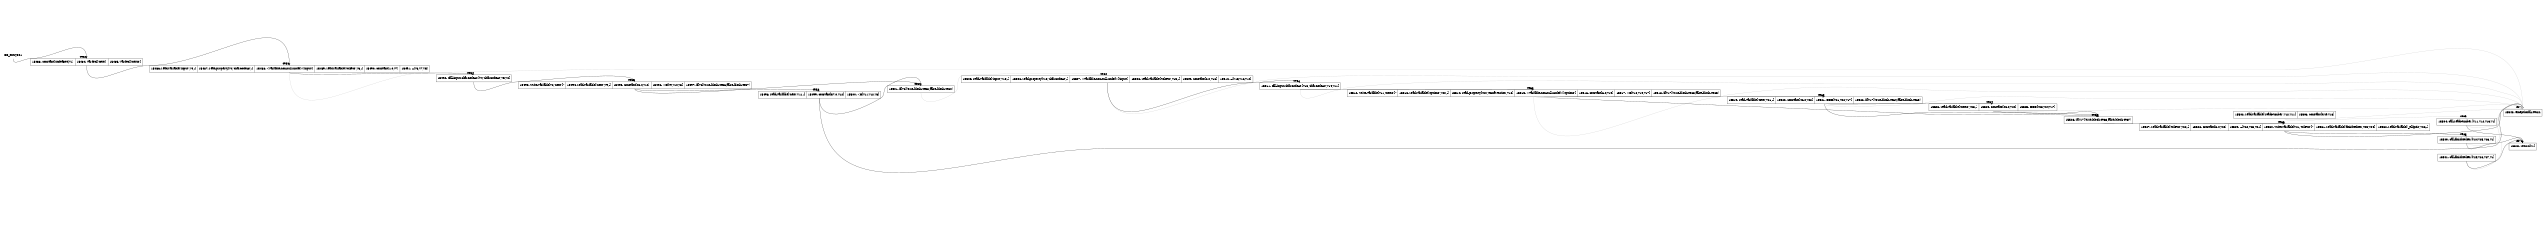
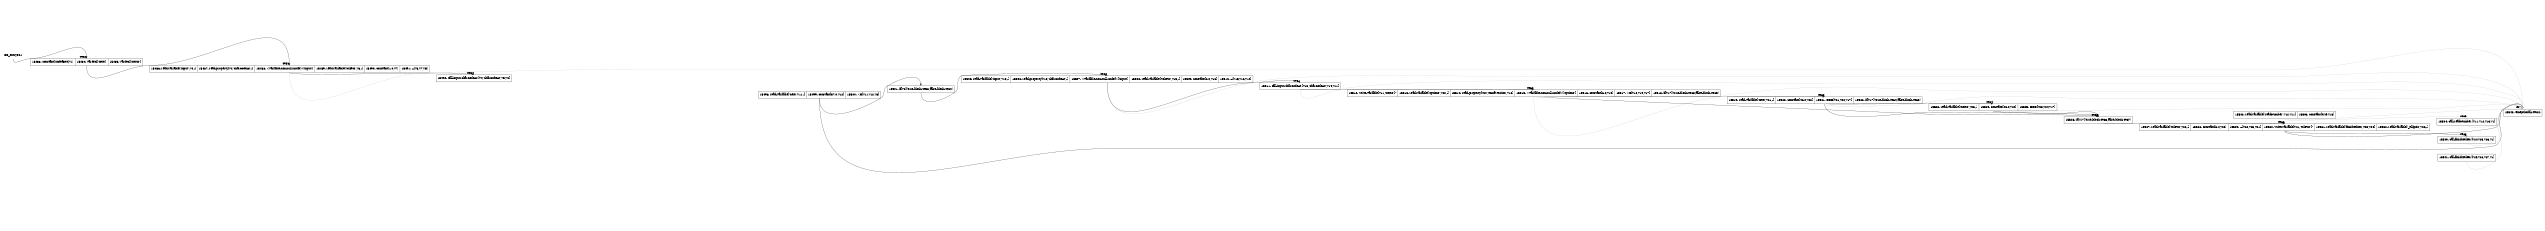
edge "15501: if[v8](true-block:4958,false-block:4960)" -> "15505: read-variable['input',v13,-]": color gray -> black
node "15493: write-variable[v2,'next']*": removed
node "15542: return[v1]": removed
